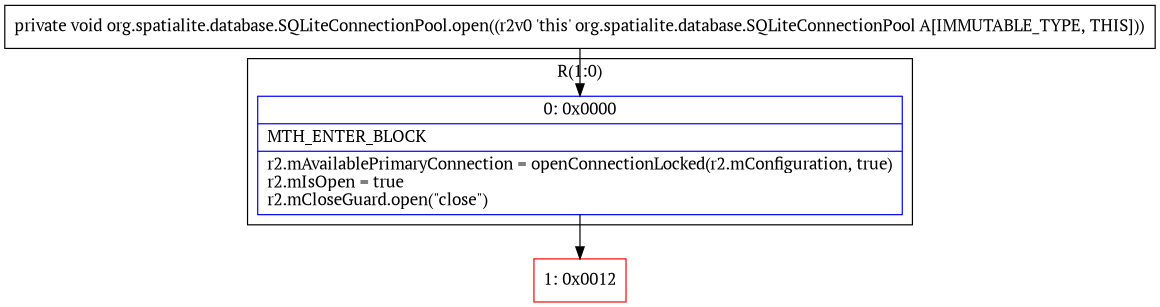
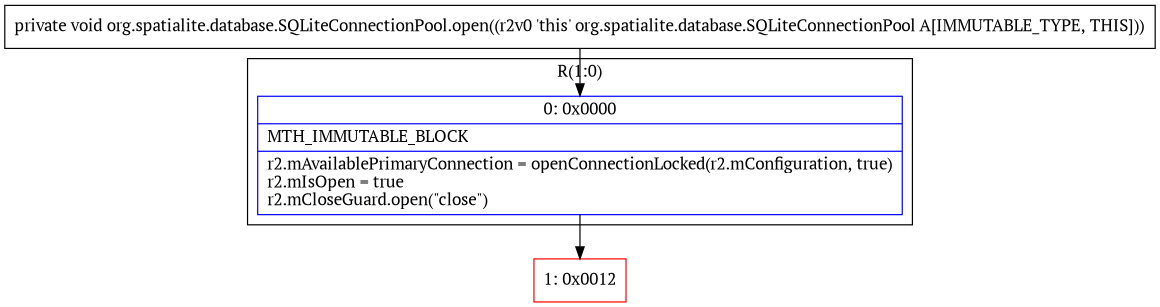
node "0: 0x0000": text "MTH_ENTER_BLOCK" -> "MTH_IMMUTABLE_BLOCK"
